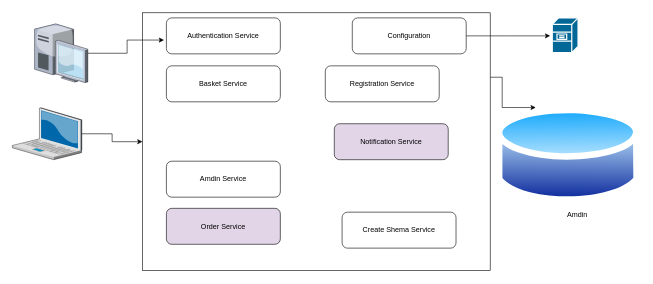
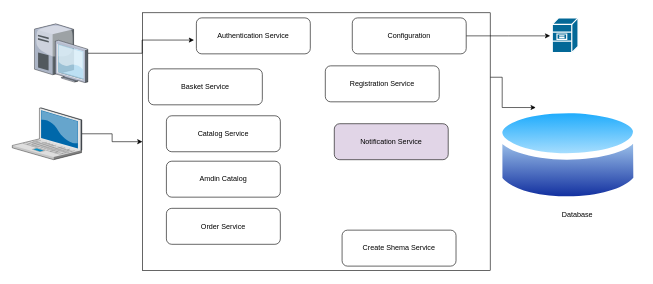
node "Authentication Service": moved (224, 36) -> (254, 36)
node "Basket Service": moved (224, 84) -> (206, 87)
node "Catalog Service": added
node "Amdin Service": label "Amdin Service" -> "Amdin Catalog"
node "Amdin": label "Amdin" -> "Database"
node "Order Service": fillcolor #e1d5e7 -> #ffffff
node "Create Shema Service": moved (399, 230) -> (399, 248)
